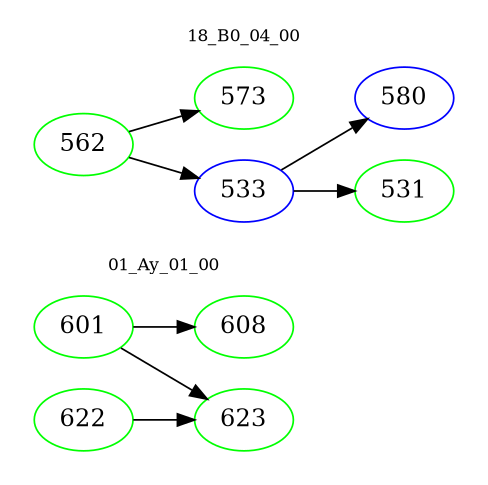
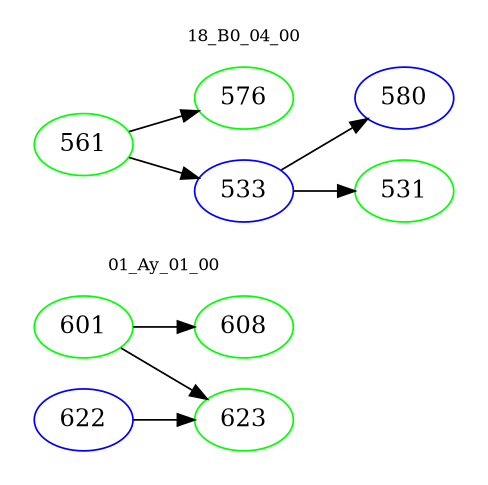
node "573": label "573" -> "576"
node "562": label "562" -> "561"
node "622": color green -> blue
